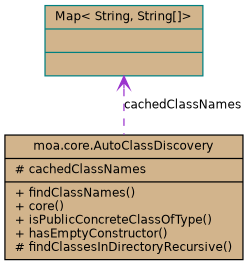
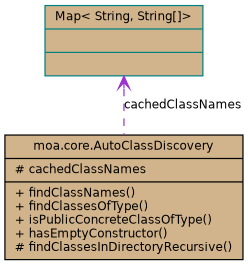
node "moa.core.AutoClassDiscovery": text "+ core()" -> "+ findClassesOfType()"
